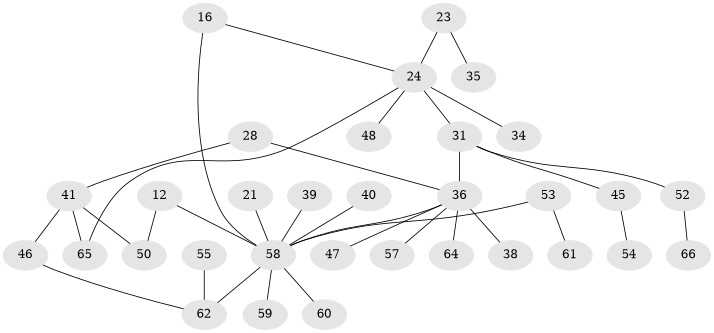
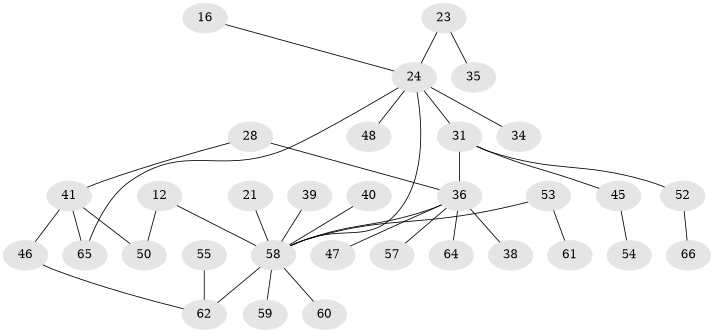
edge "16" -- "58": now "24" -- "58"
